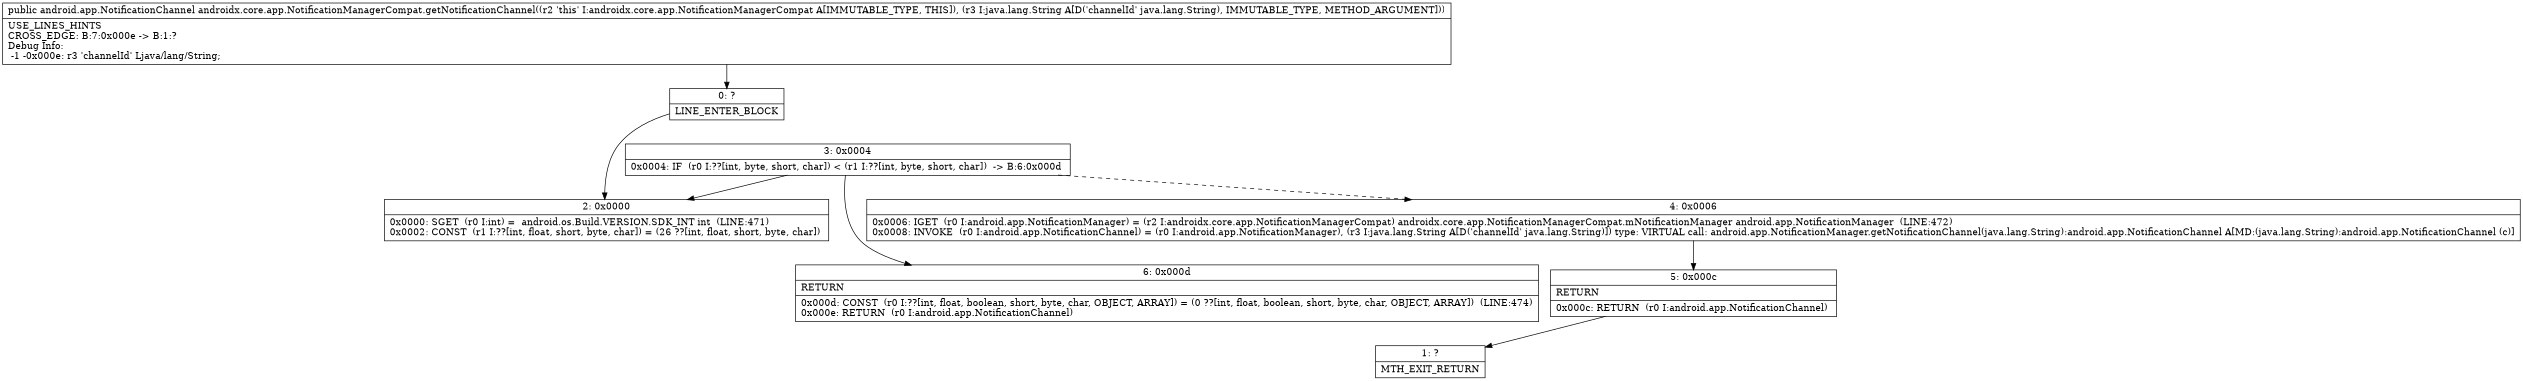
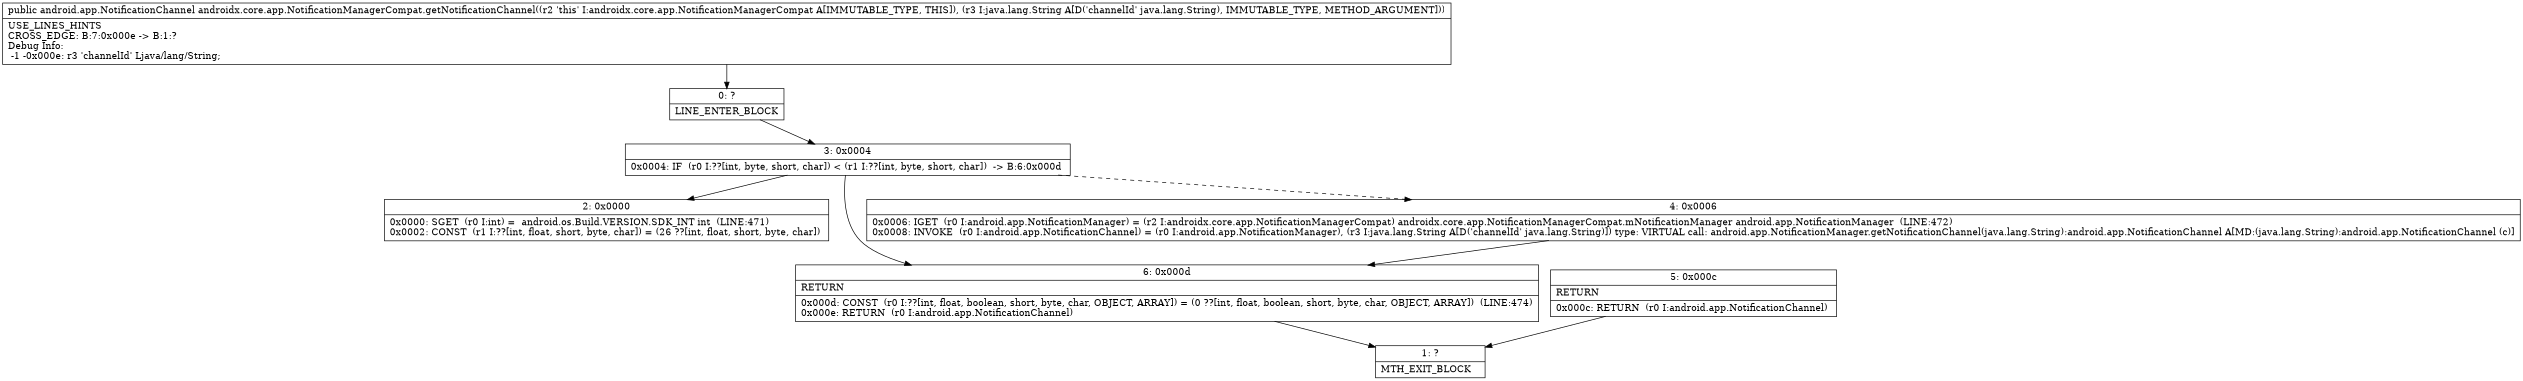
edge "0: ?" -> "2: 0x0000": now "0: ?" -> "3: 0x0004"
edge "4: 0x0006" -> "5: 0x000c": now "4: 0x0006" -> "6: 0x000d"
edge "6: 0x000d" -> "1: ?": added
node "1: ?": text "MTH_EXIT_RETURN" -> "MTH_EXIT_BLOCK"
